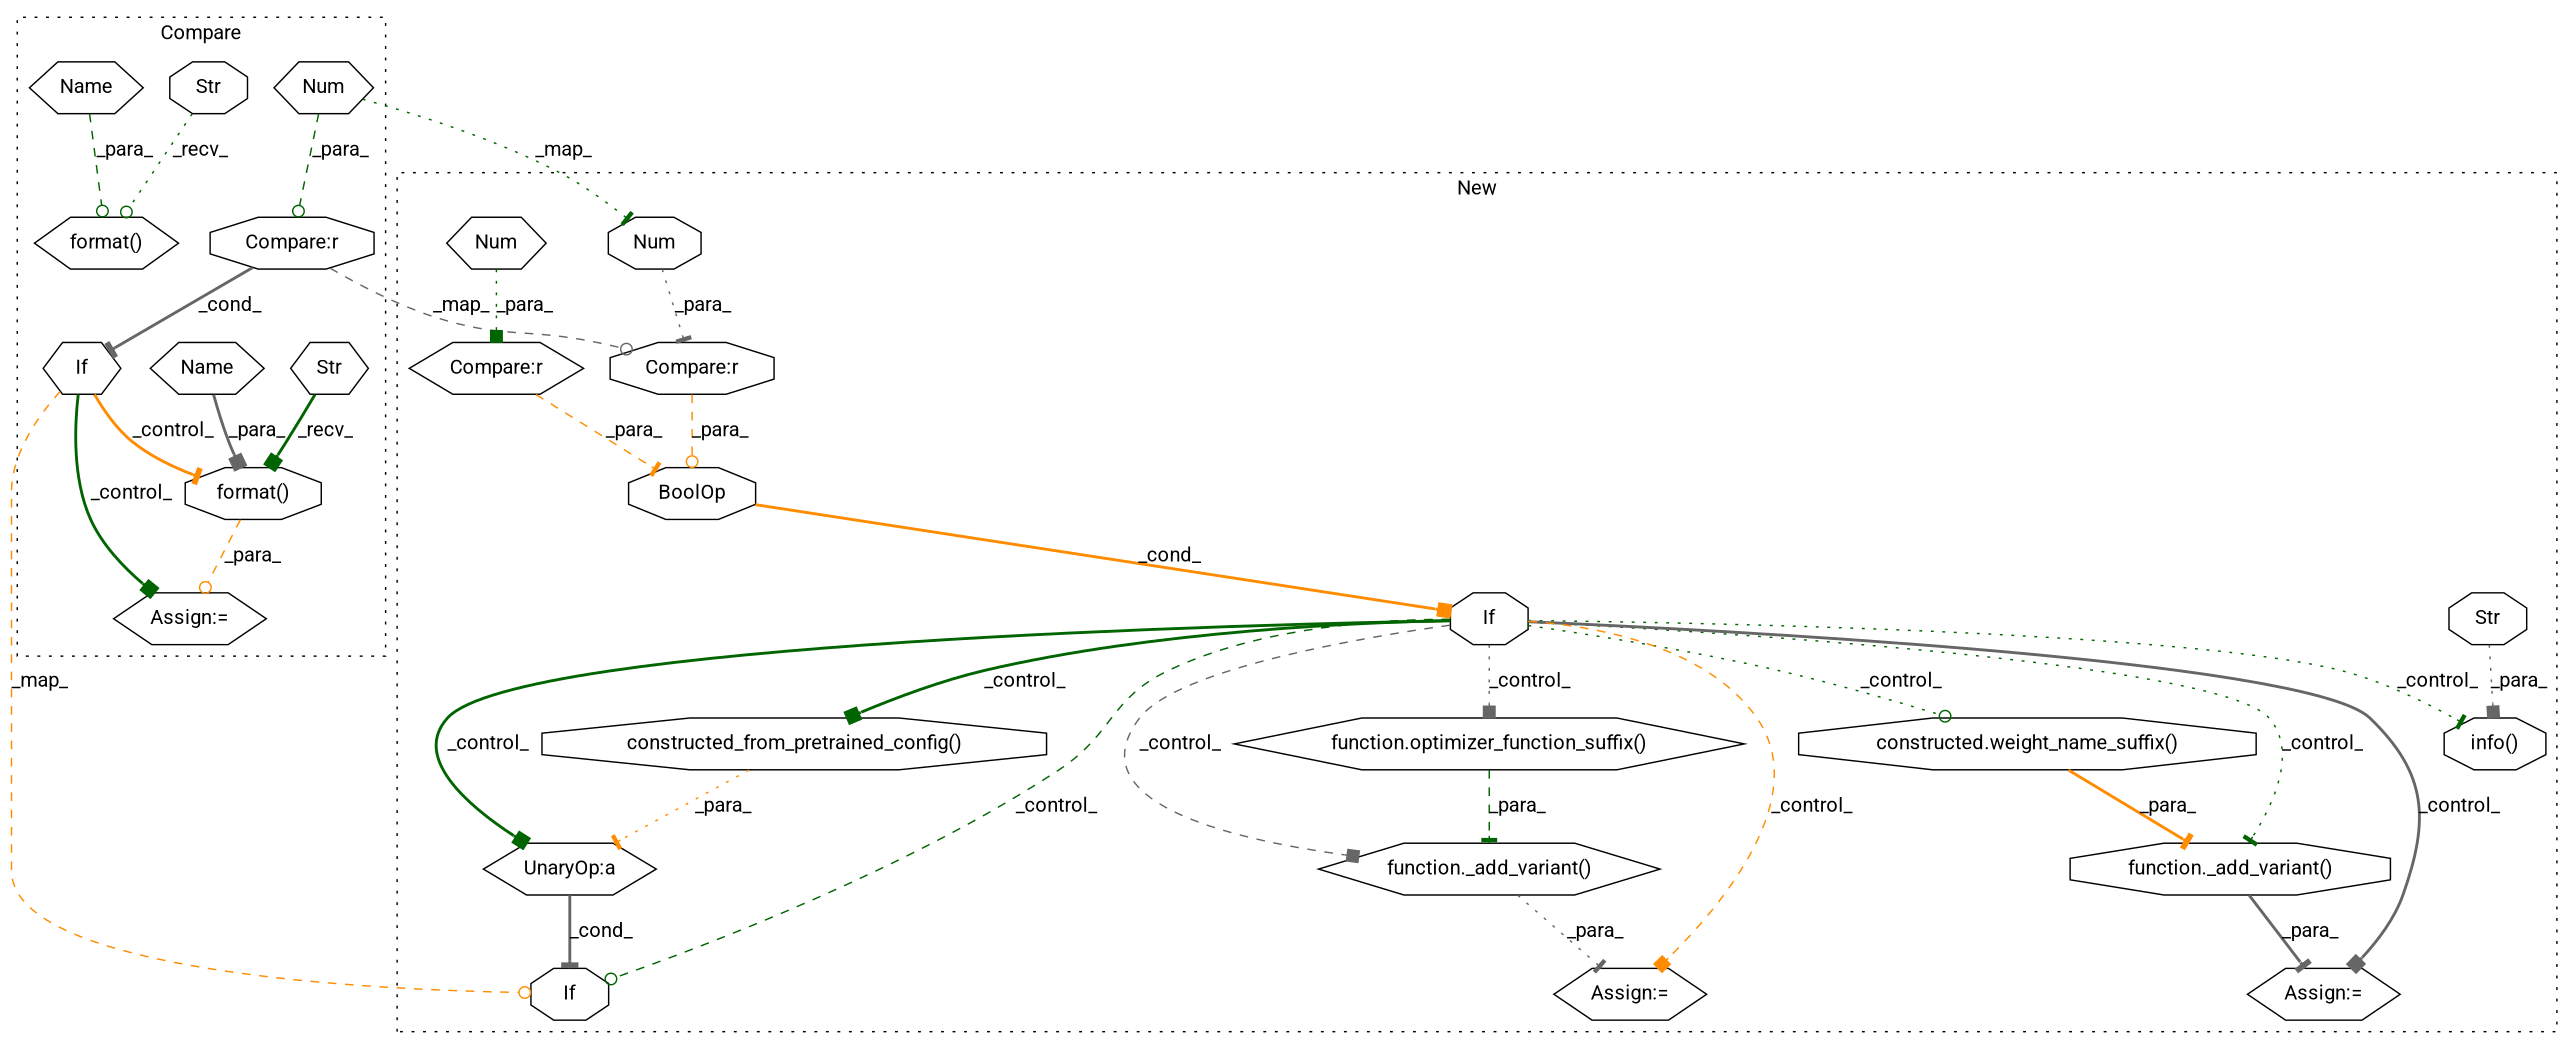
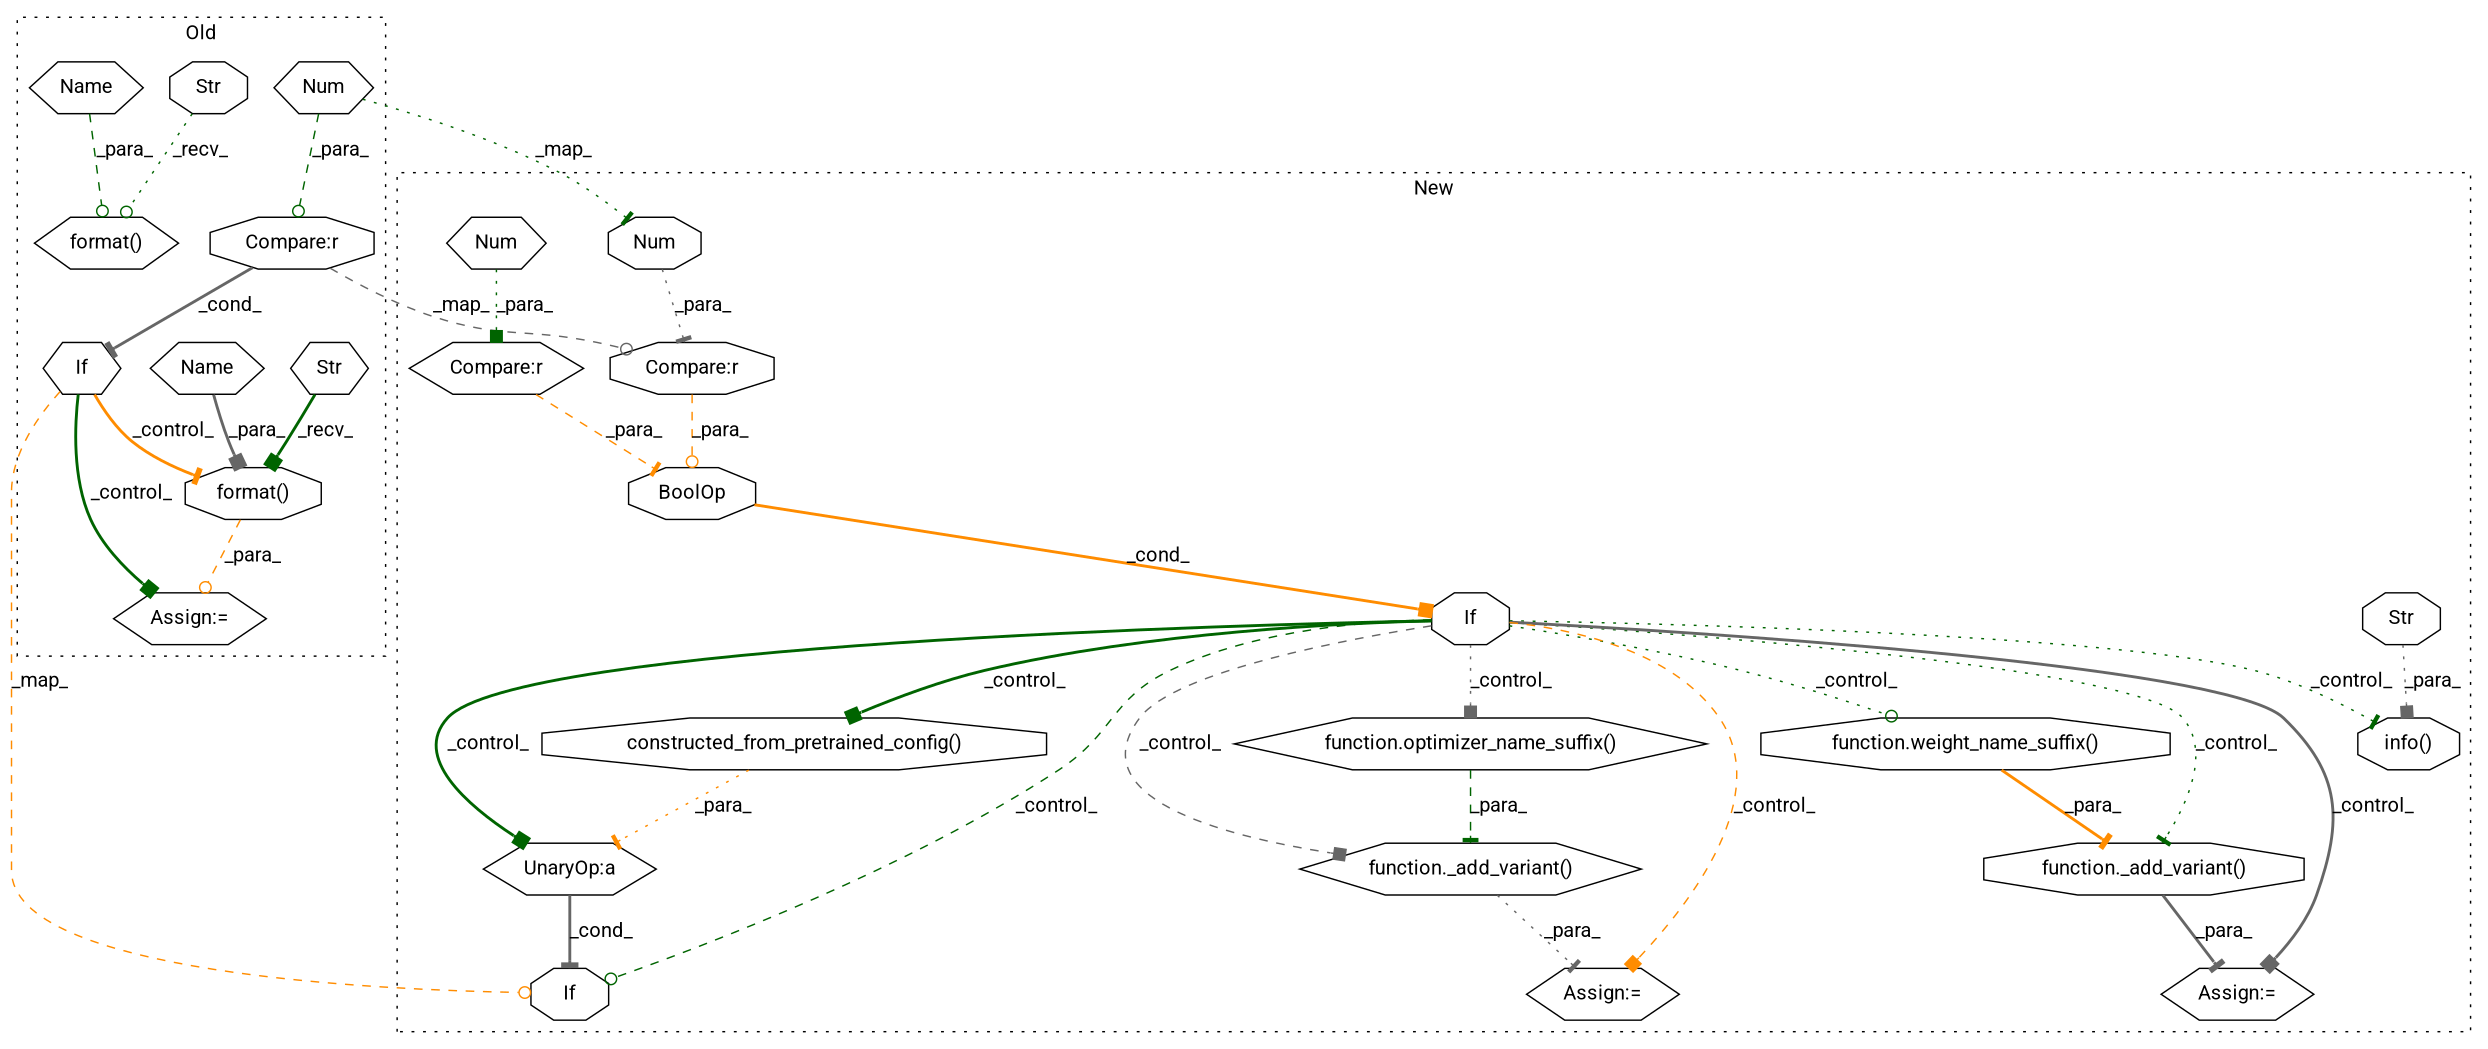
cluster "Compare": label "Compare" -> "Old"
node "function.optimizer_function_suffix()": label "function.optimizer_function_suffix()" -> "function.optimizer_name_suffix()"
node "constructed.weight_name_suffix()": label "constructed.weight_name_suffix()" -> "function.weight_name_suffix()"
